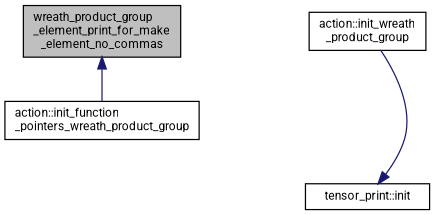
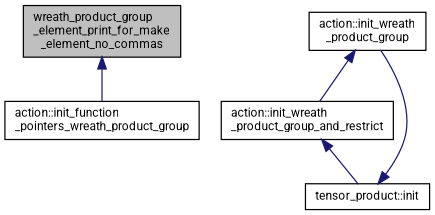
node "action::init_wreath _product_group_and_restrict": added
node "tensor_print::init": label "tensor_print::init" -> "tensor_product::init"
